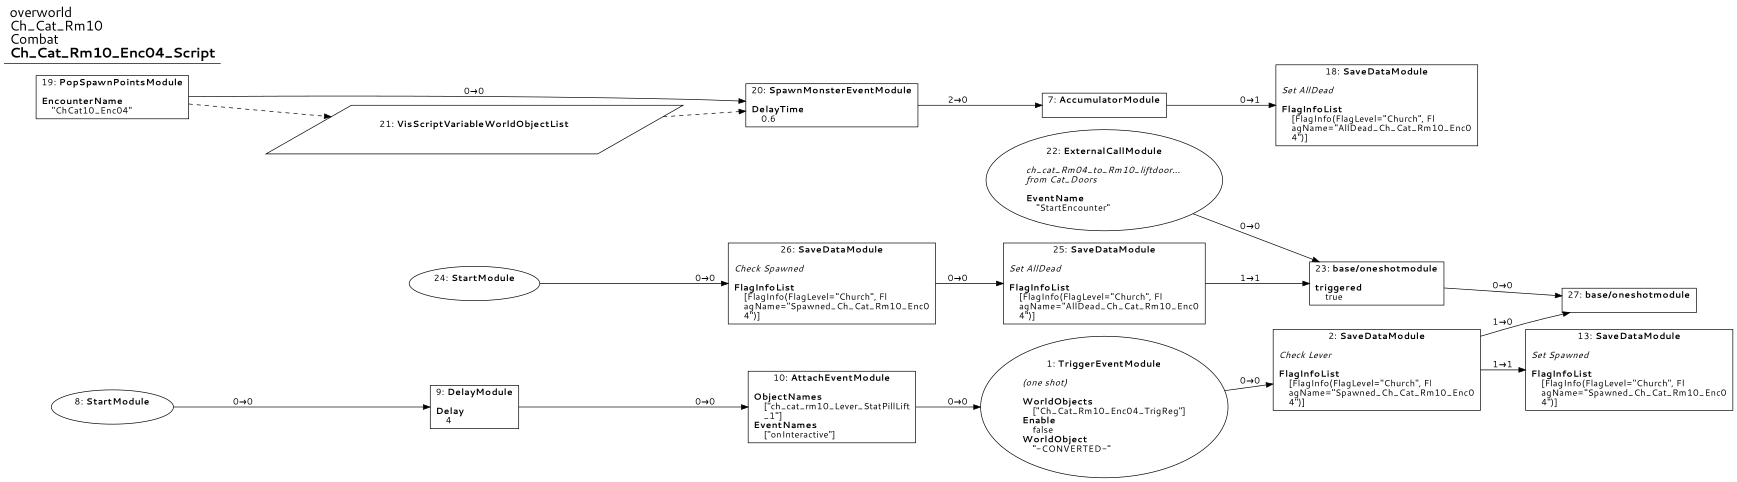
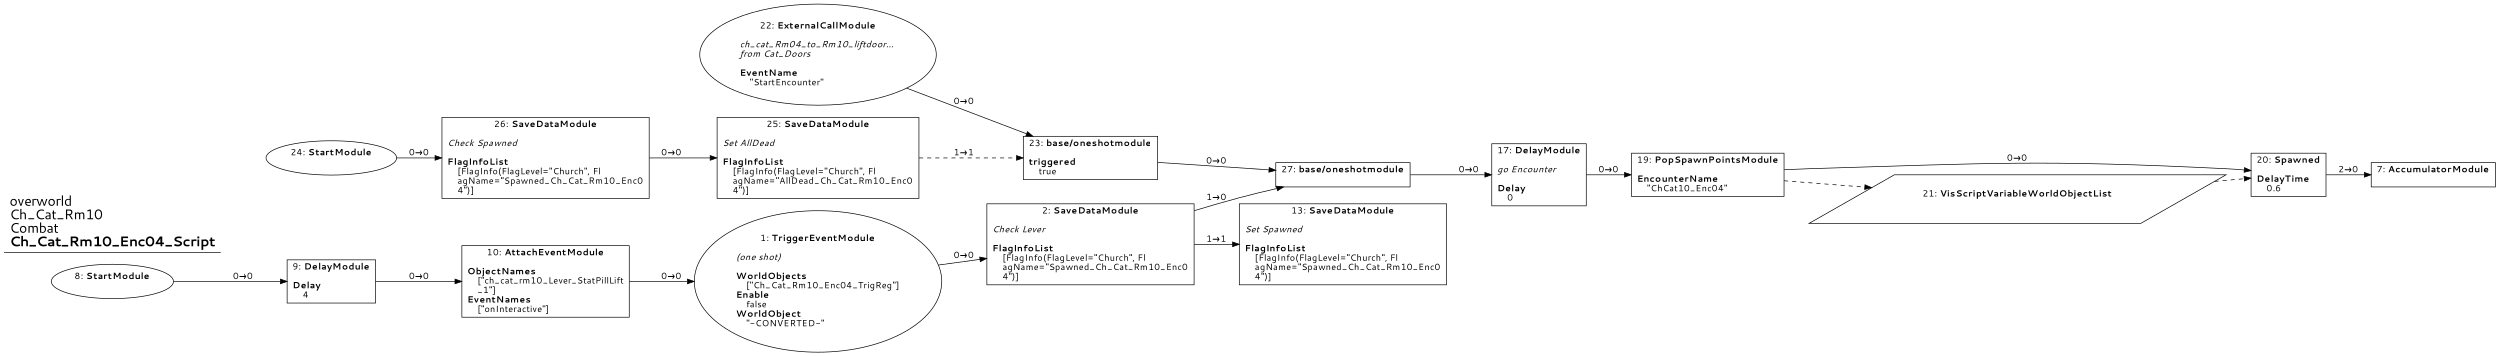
node "20:": text "SpawnMonsterEventModule" -> "Spawned"
node "18:": removed
node "17:": added
edge "25:" -> "23:": style solid -> dashed
